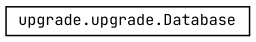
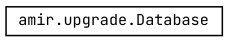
node "upgrade.upgrade.Database": label "upgrade.upgrade.Database" -> "amir.upgrade.Database"
